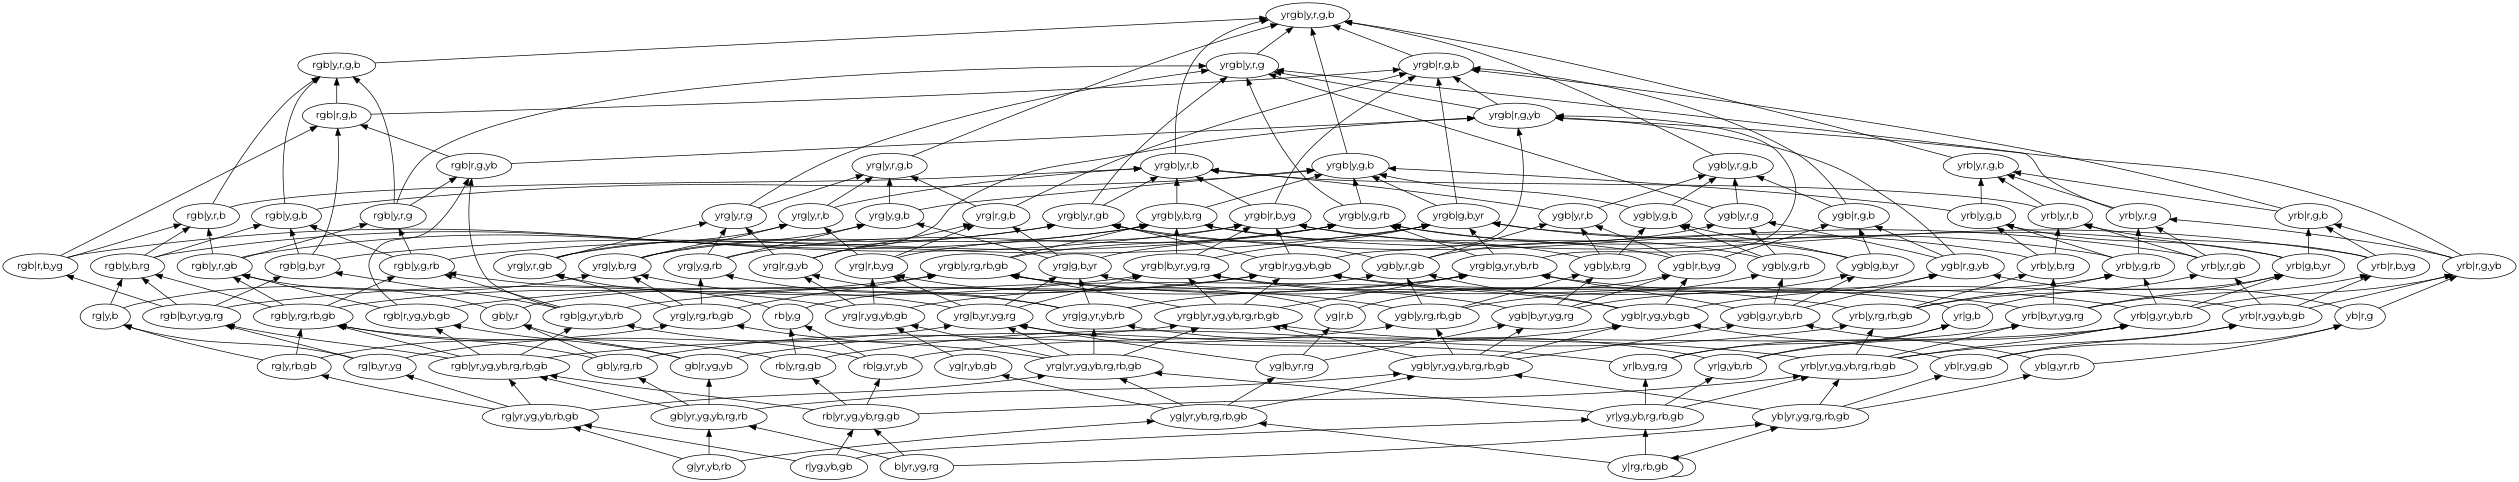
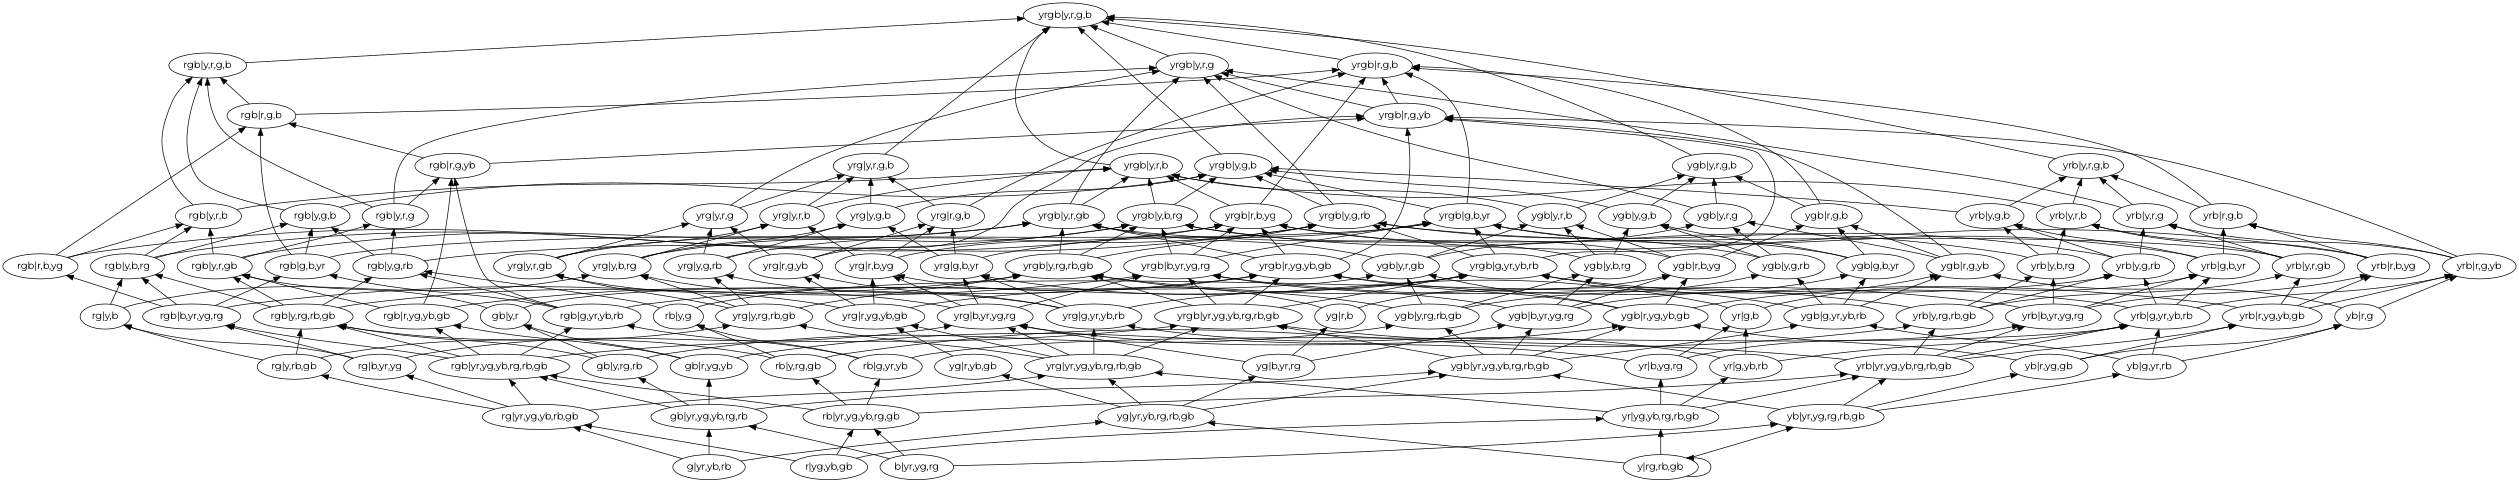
edge "yrgb|y,rg,rb,gb" -> "yrgb|y,r,gb": added
edge "yb|g,yr,rb" -> "yrb|g,yr,yb,rb": added
